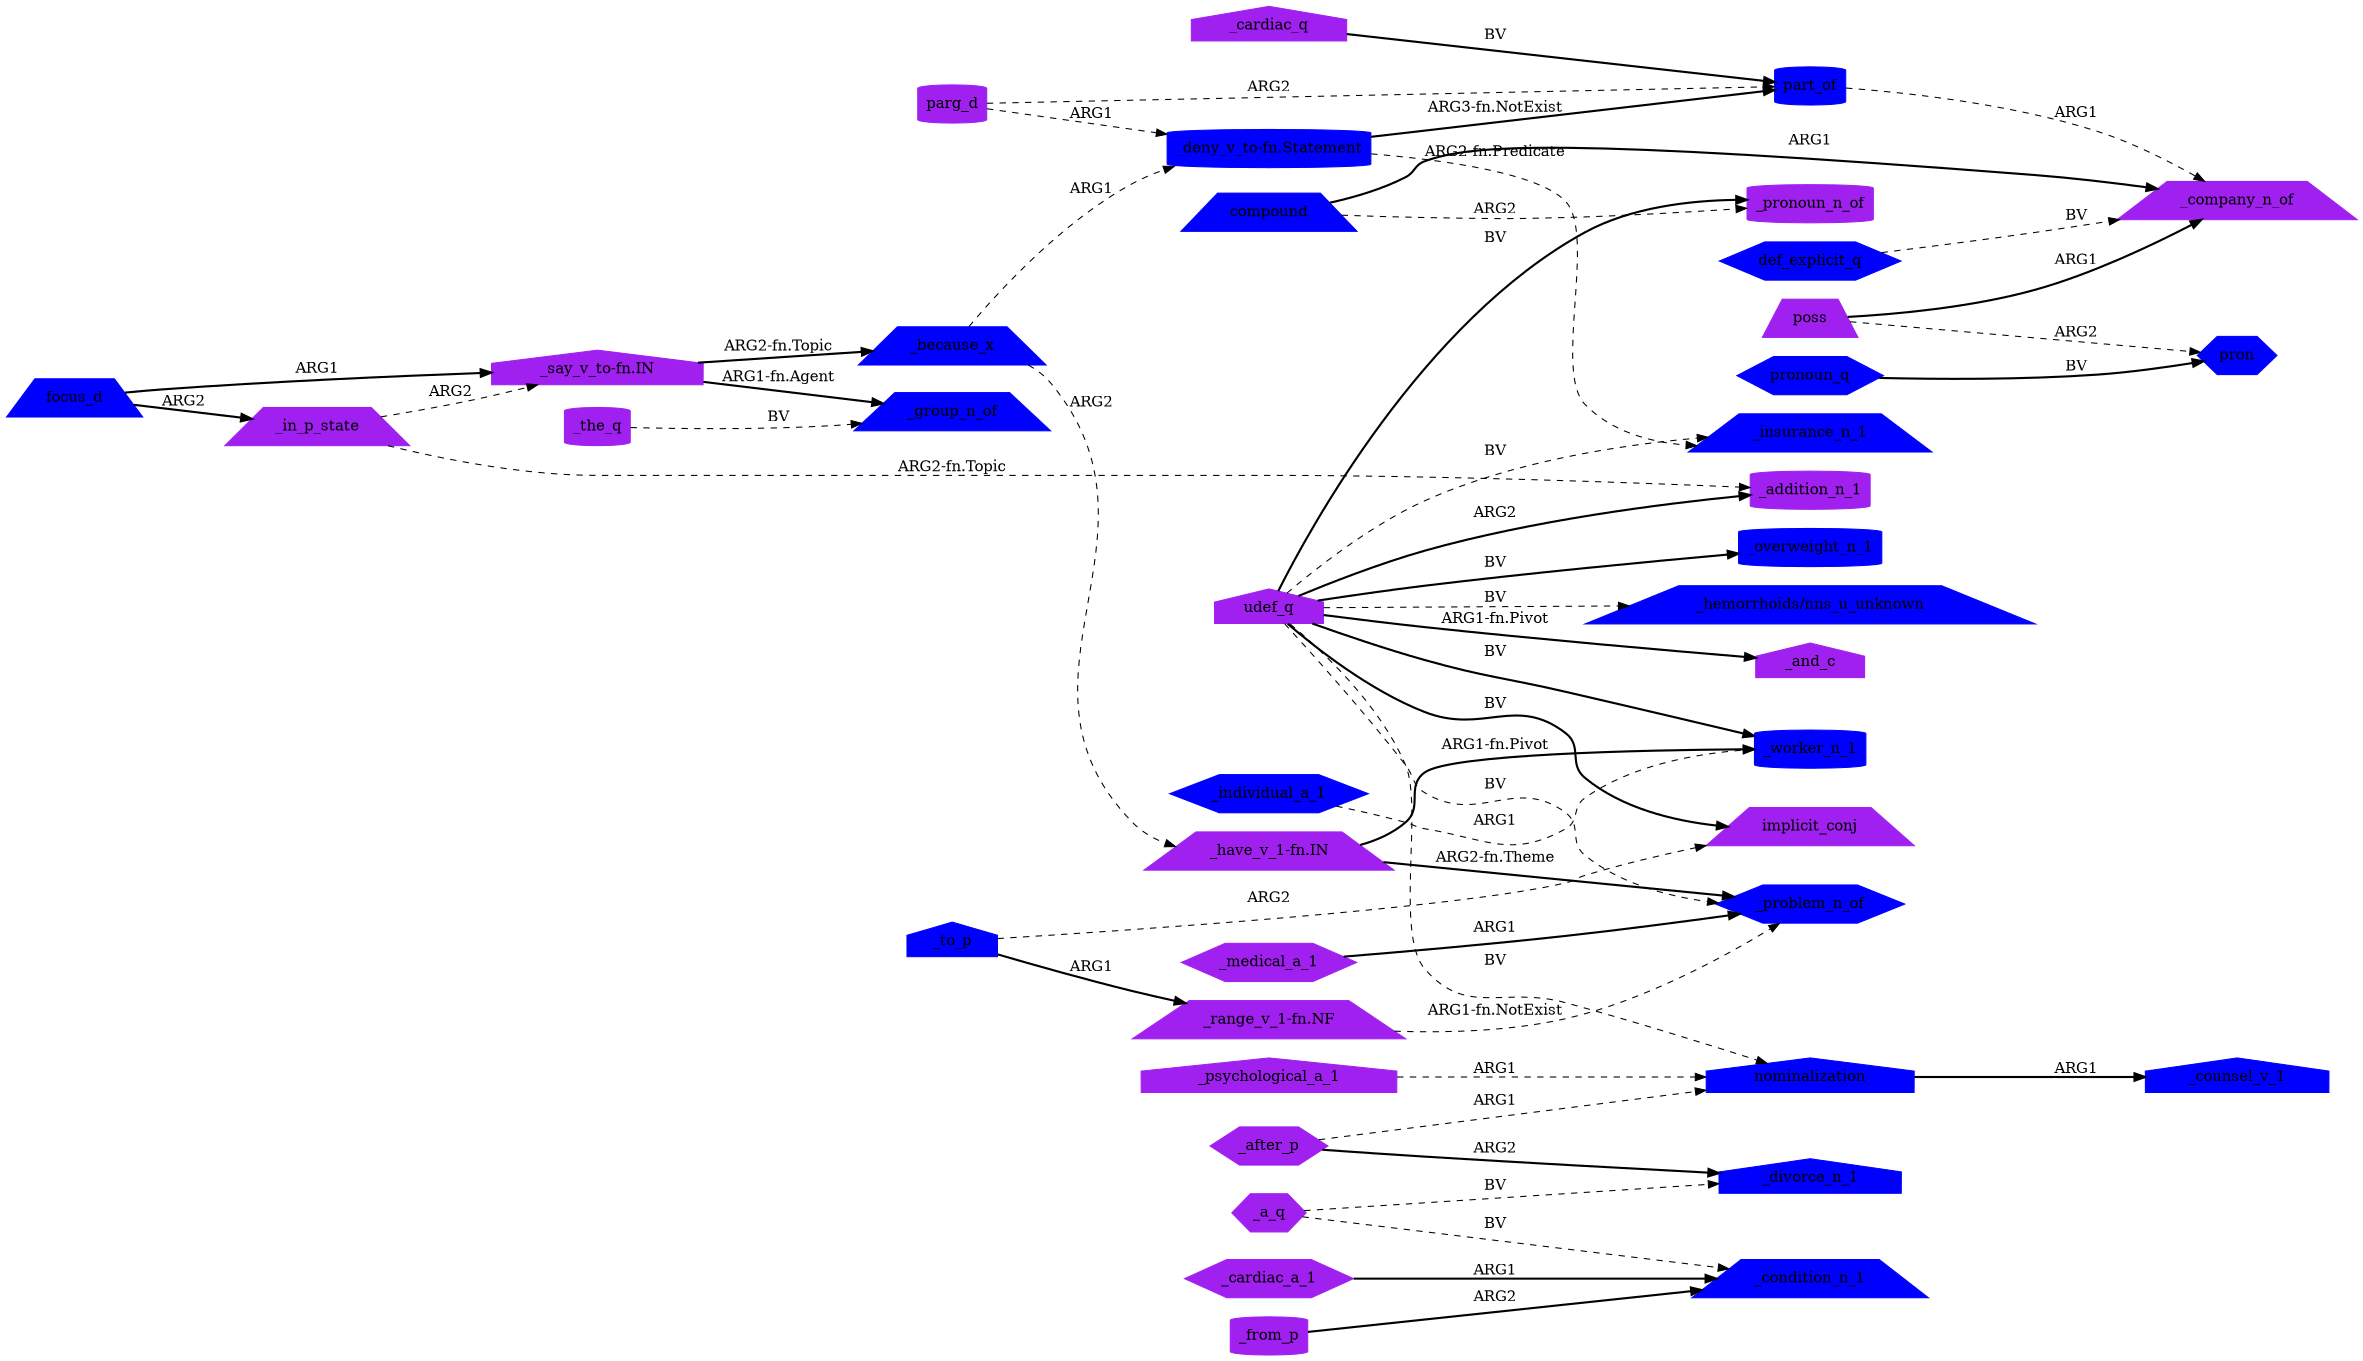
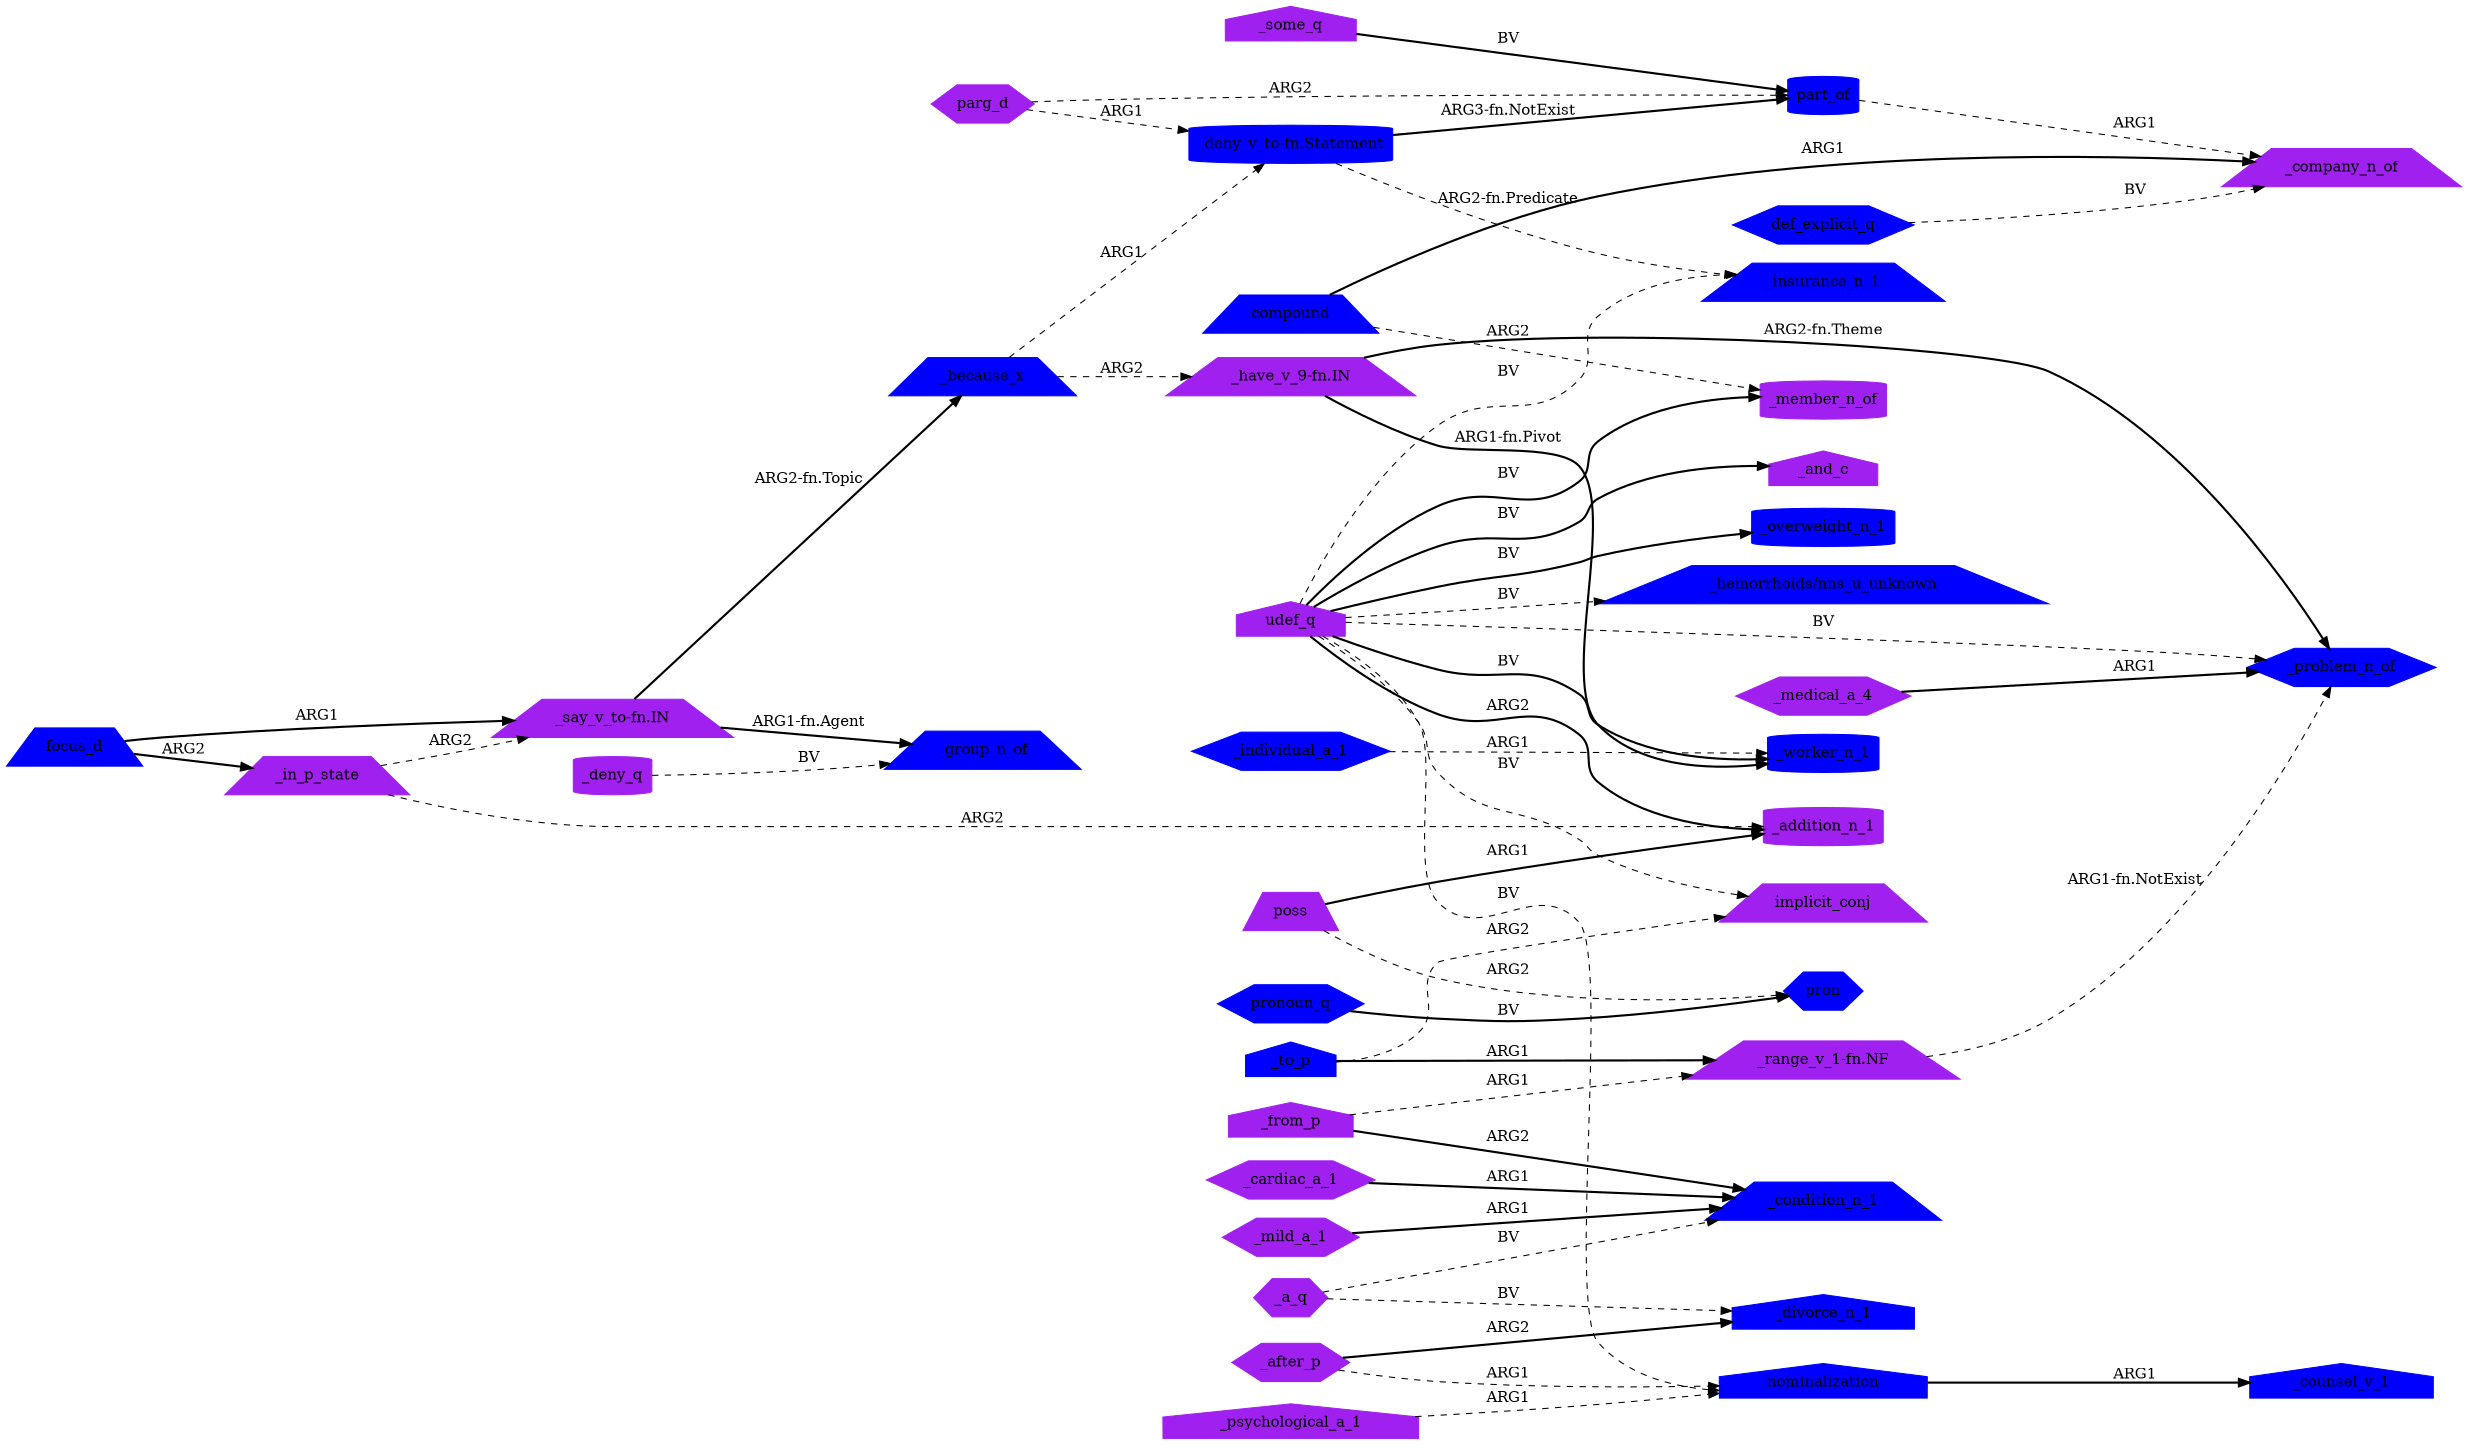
node "_cardiac_q": label "_cardiac_q" -> "_some_q"
node "parg_d": shape cylinder -> hexagon
node "_pronoun_n_of": label "_pronoun_n_of" -> "_member_n_of"
edge "poss" -> "_company_n_of": now "poss" -> "_addition_n_1"
node "_say_v_to-fn.IN": shape house -> trapezium
node "_the_q": label "_the_q" -> "_deny_q"
edge "_in_p_state" -> "_addition_n_1": label "ARG2-fn.Topic" -> "ARG2"
edge "udef_q" -> "_and_c": label "ARG1-fn.Pivot" -> "BV"
edge "udef_q" -> "implicit_conj": style bold -> dashed
node "_have_v_1-fn.IN": label "_have_v_1-fn.IN" -> "_have_v_9-fn.IN"
node "_medical_a_1": label "_medical_a_1" -> "_medical_a_4"
edge "_from_p" -> "_range_v_1-fn.NF": added, label "ARG1"
node "_mild_a_1": added
node "_from_p": shape cylinder -> house
